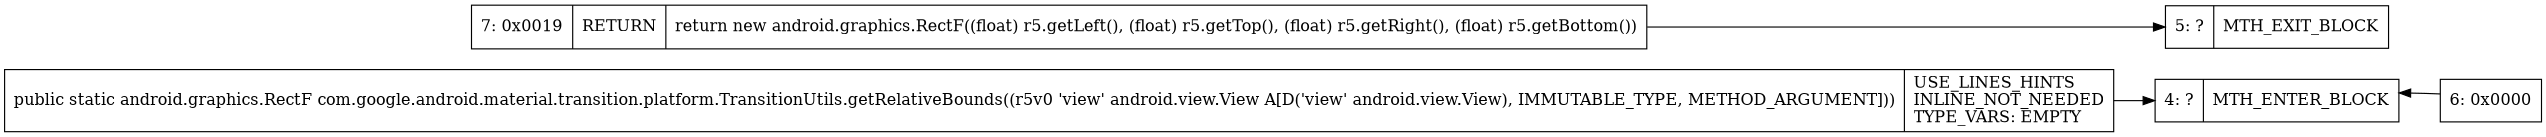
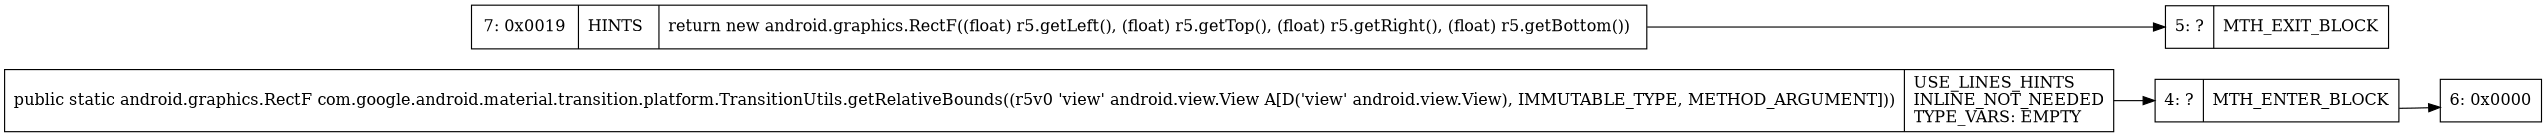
node "7: 0x0019": text "RETURN" -> "HINTS"
edge "6: 0x0000" -> "4: ?": reversed
